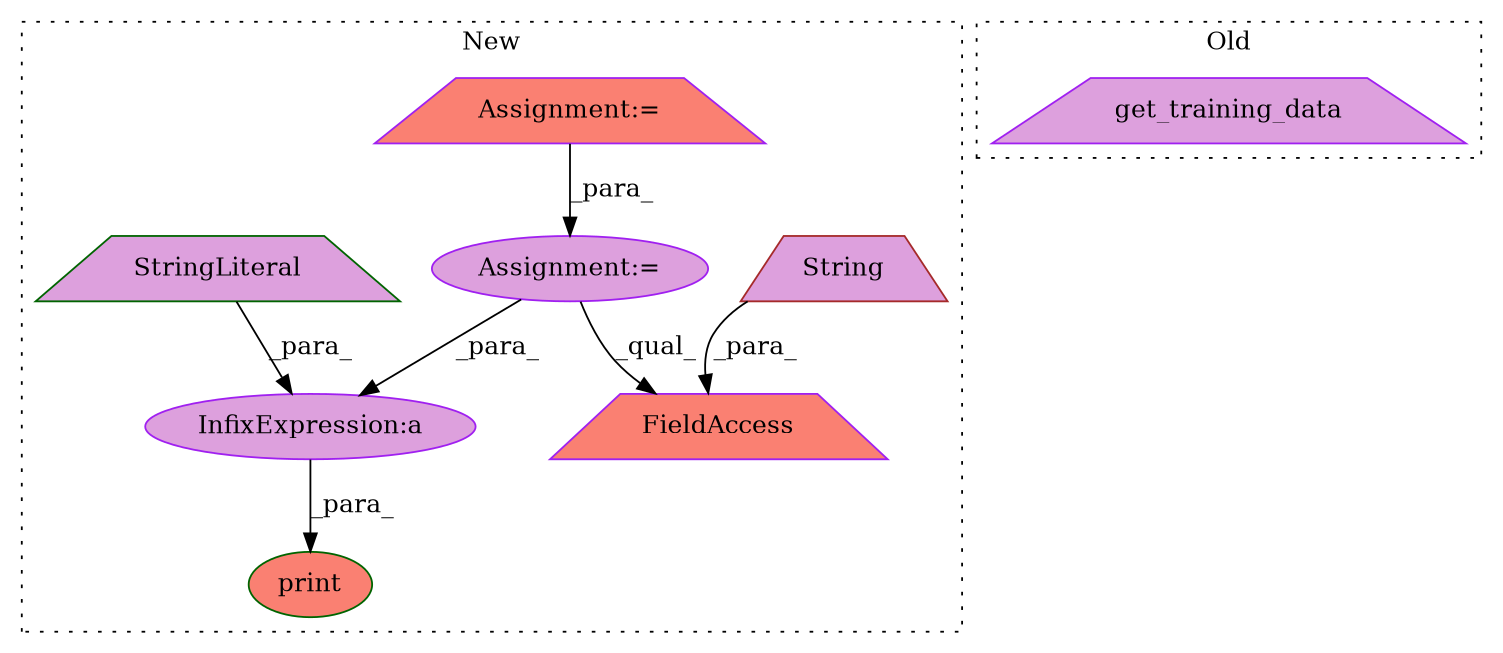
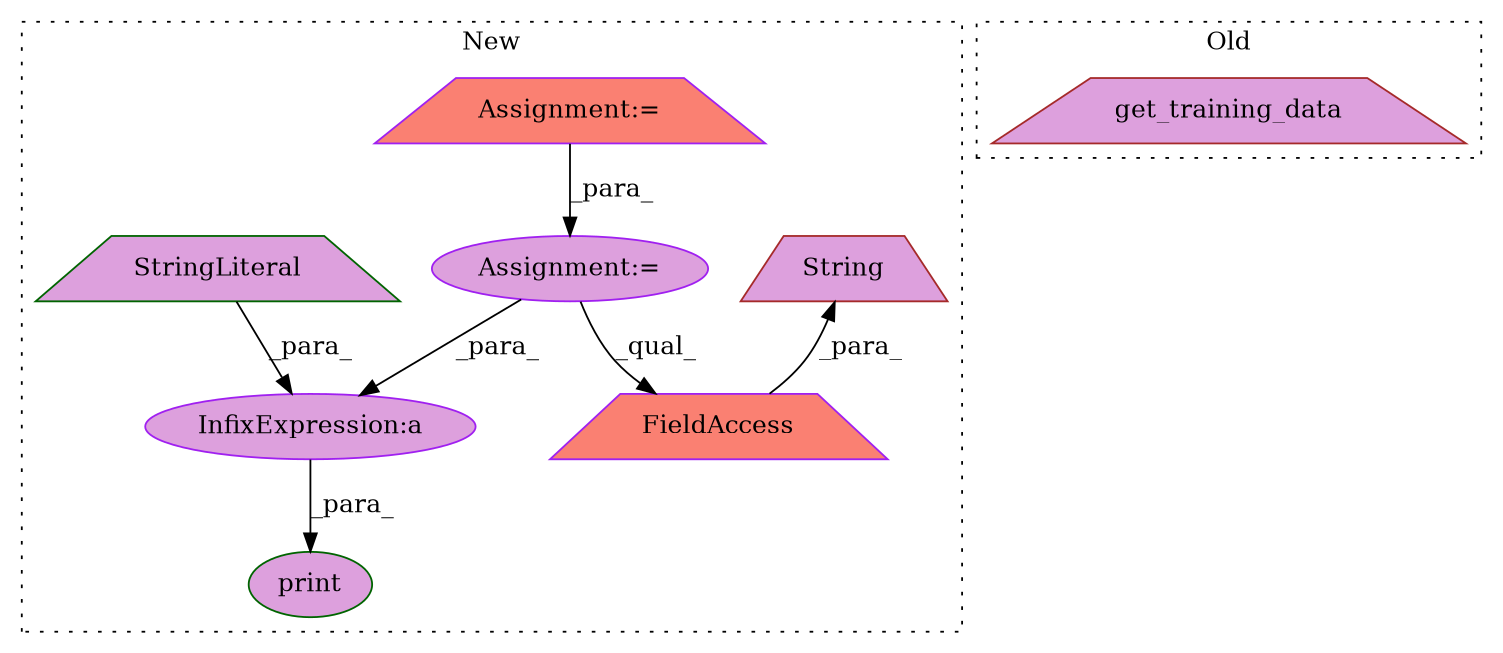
node "get_training_data": color purple -> brown
edge "String" -> "FieldAccess": reversed
node "print": fillcolor salmon -> plum
